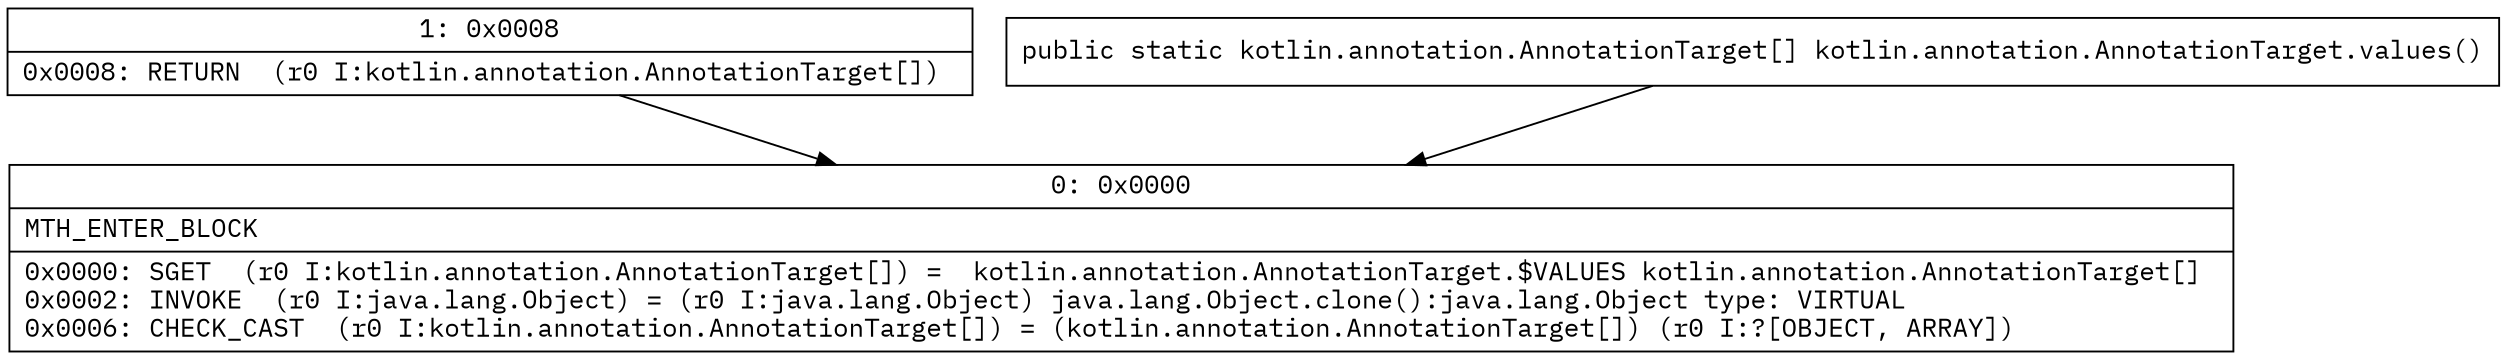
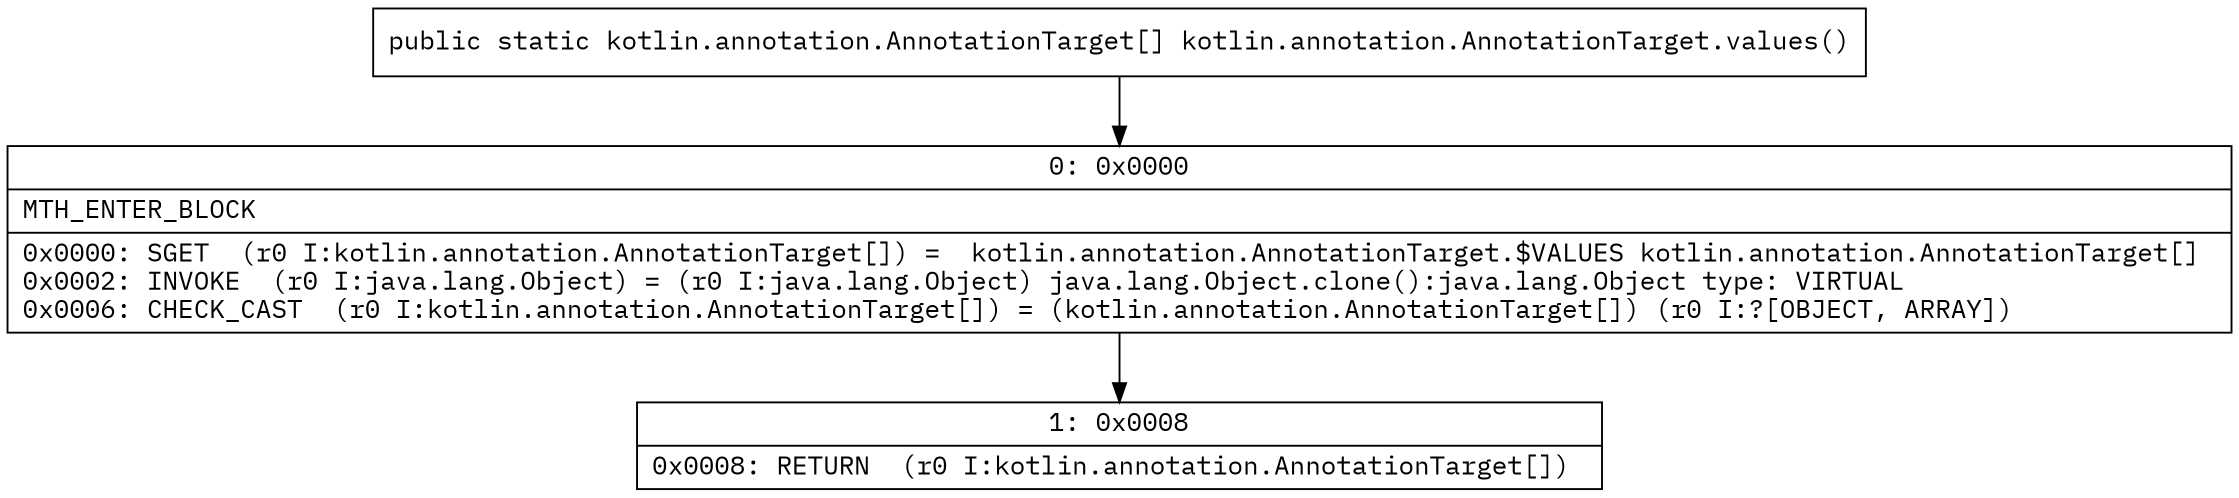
edge "1: 0x0008" -> "0: 0x0000": reversed
